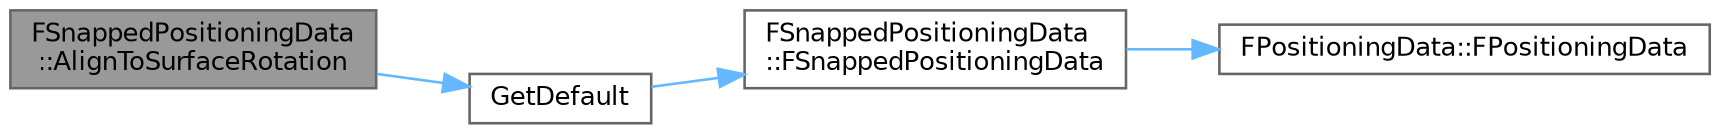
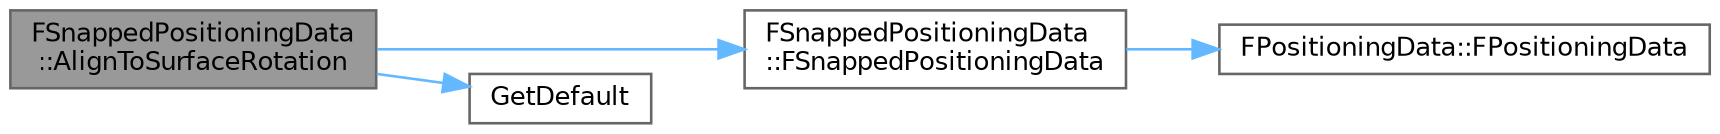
edge "GetDefault" -> "FSnappedPositioningData ::FSnappedPositioningData": now "FSnappedPositioningData ::AlignToSurfaceRotation" -> "FSnappedPositioningData ::FSnappedPositioningData"
